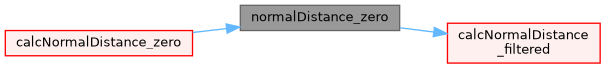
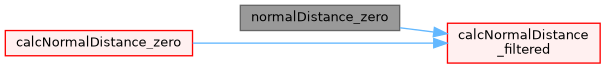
edge "calcNormalDistance_zero" -> "normalDistance_zero": now "calcNormalDistance_zero" -> "calcNormalDistance _filtered"
